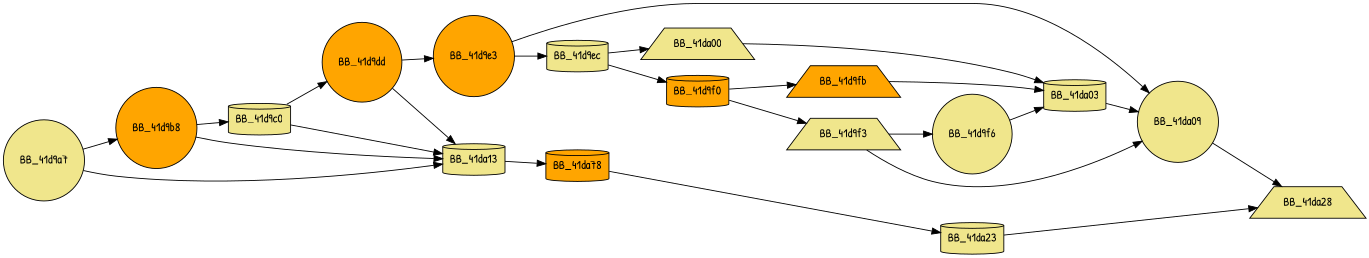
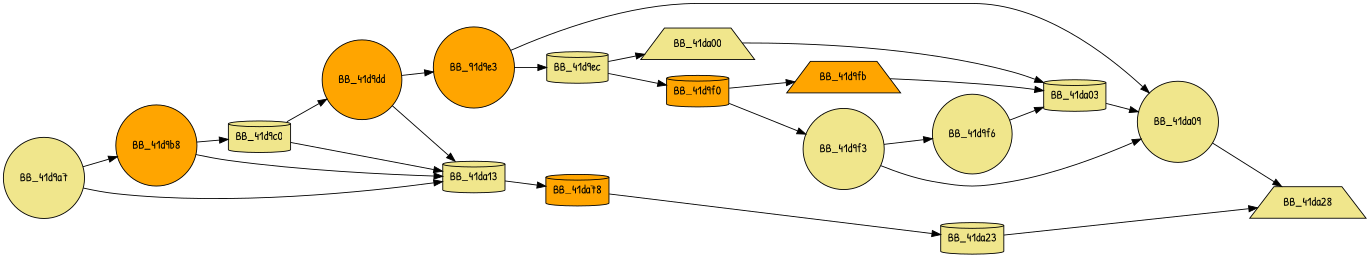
node "BB_41d9e3": label "BB_41d9e3" -> "BB_91d9e3"
node "BB_41d9f3": shape trapezium -> circle
